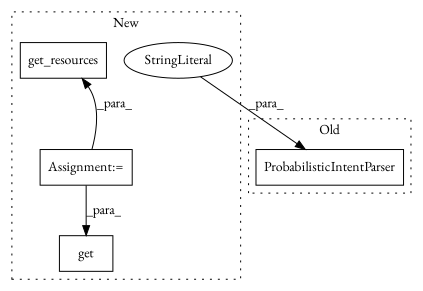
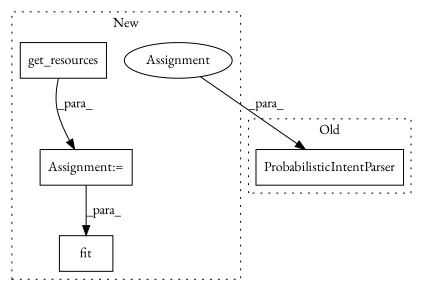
node "StringLiteral": label "StringLiteral" -> "Assignment"
edge "Assignment:=" -> "get_resources": reversed
node "get": label "get" -> "fit"
